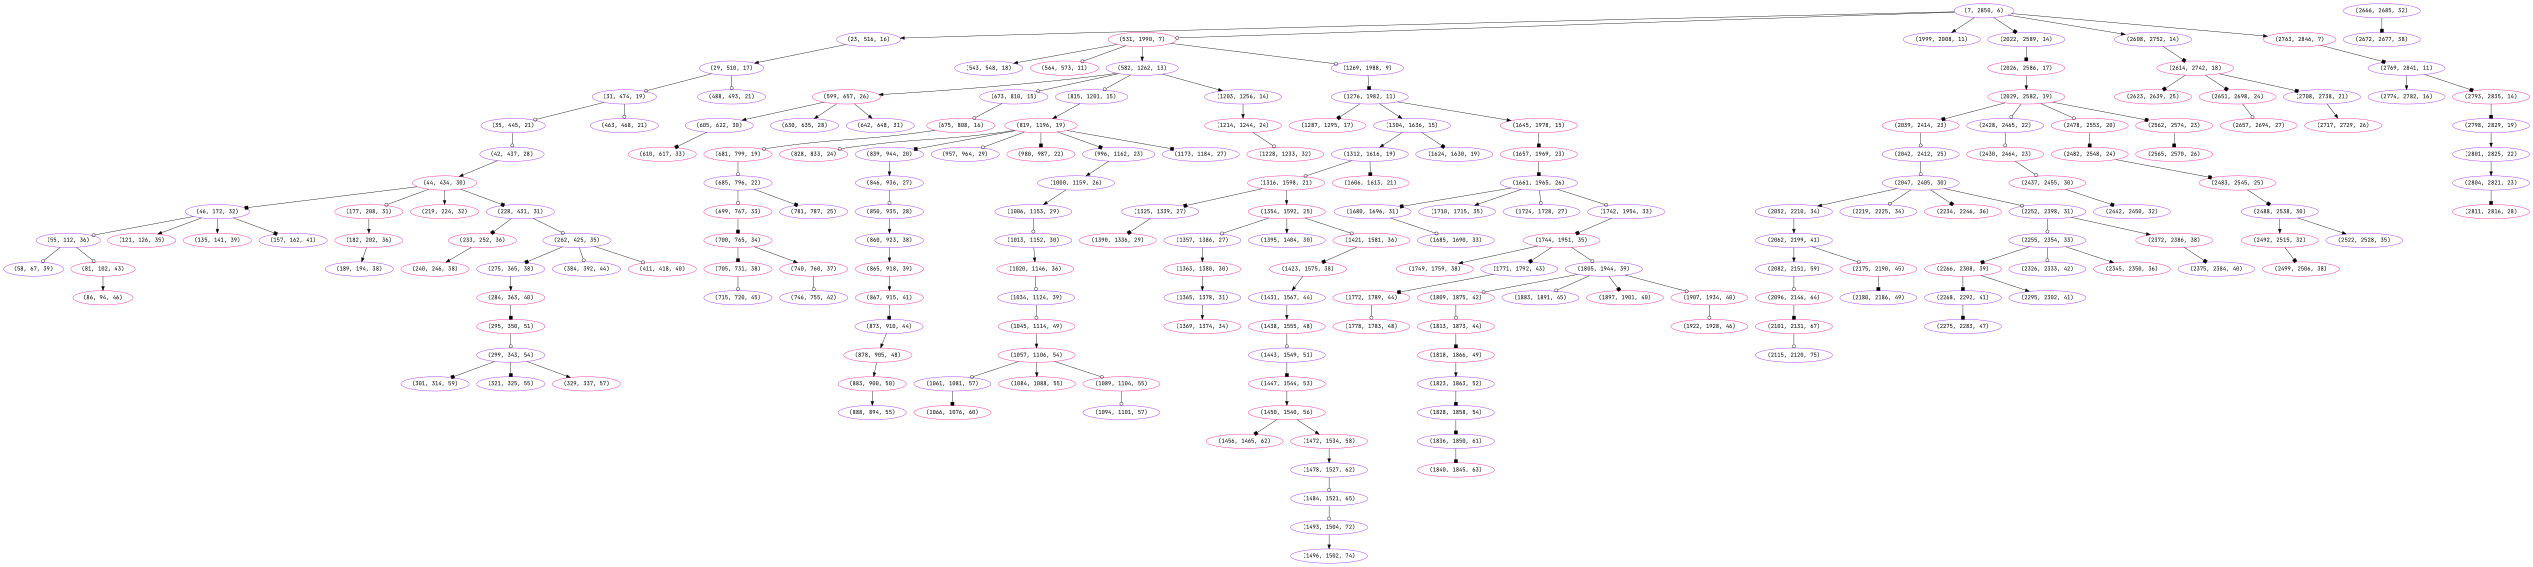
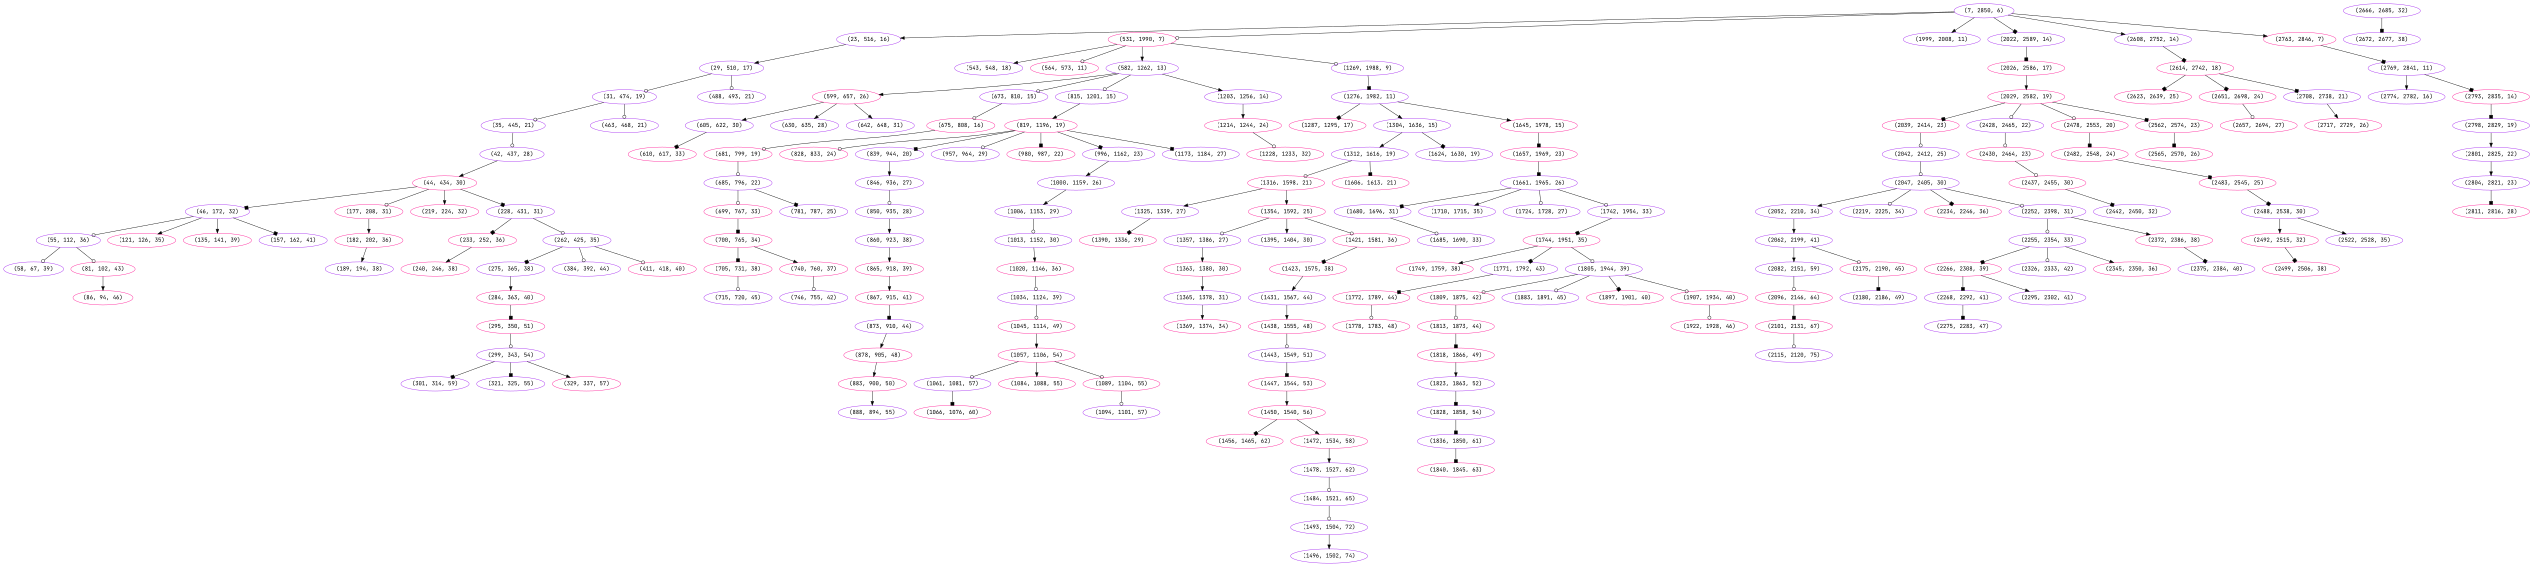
edge "(1316, 1598, 21)" -> "(1325, 1339, 27)": arrowhead box -> normal
